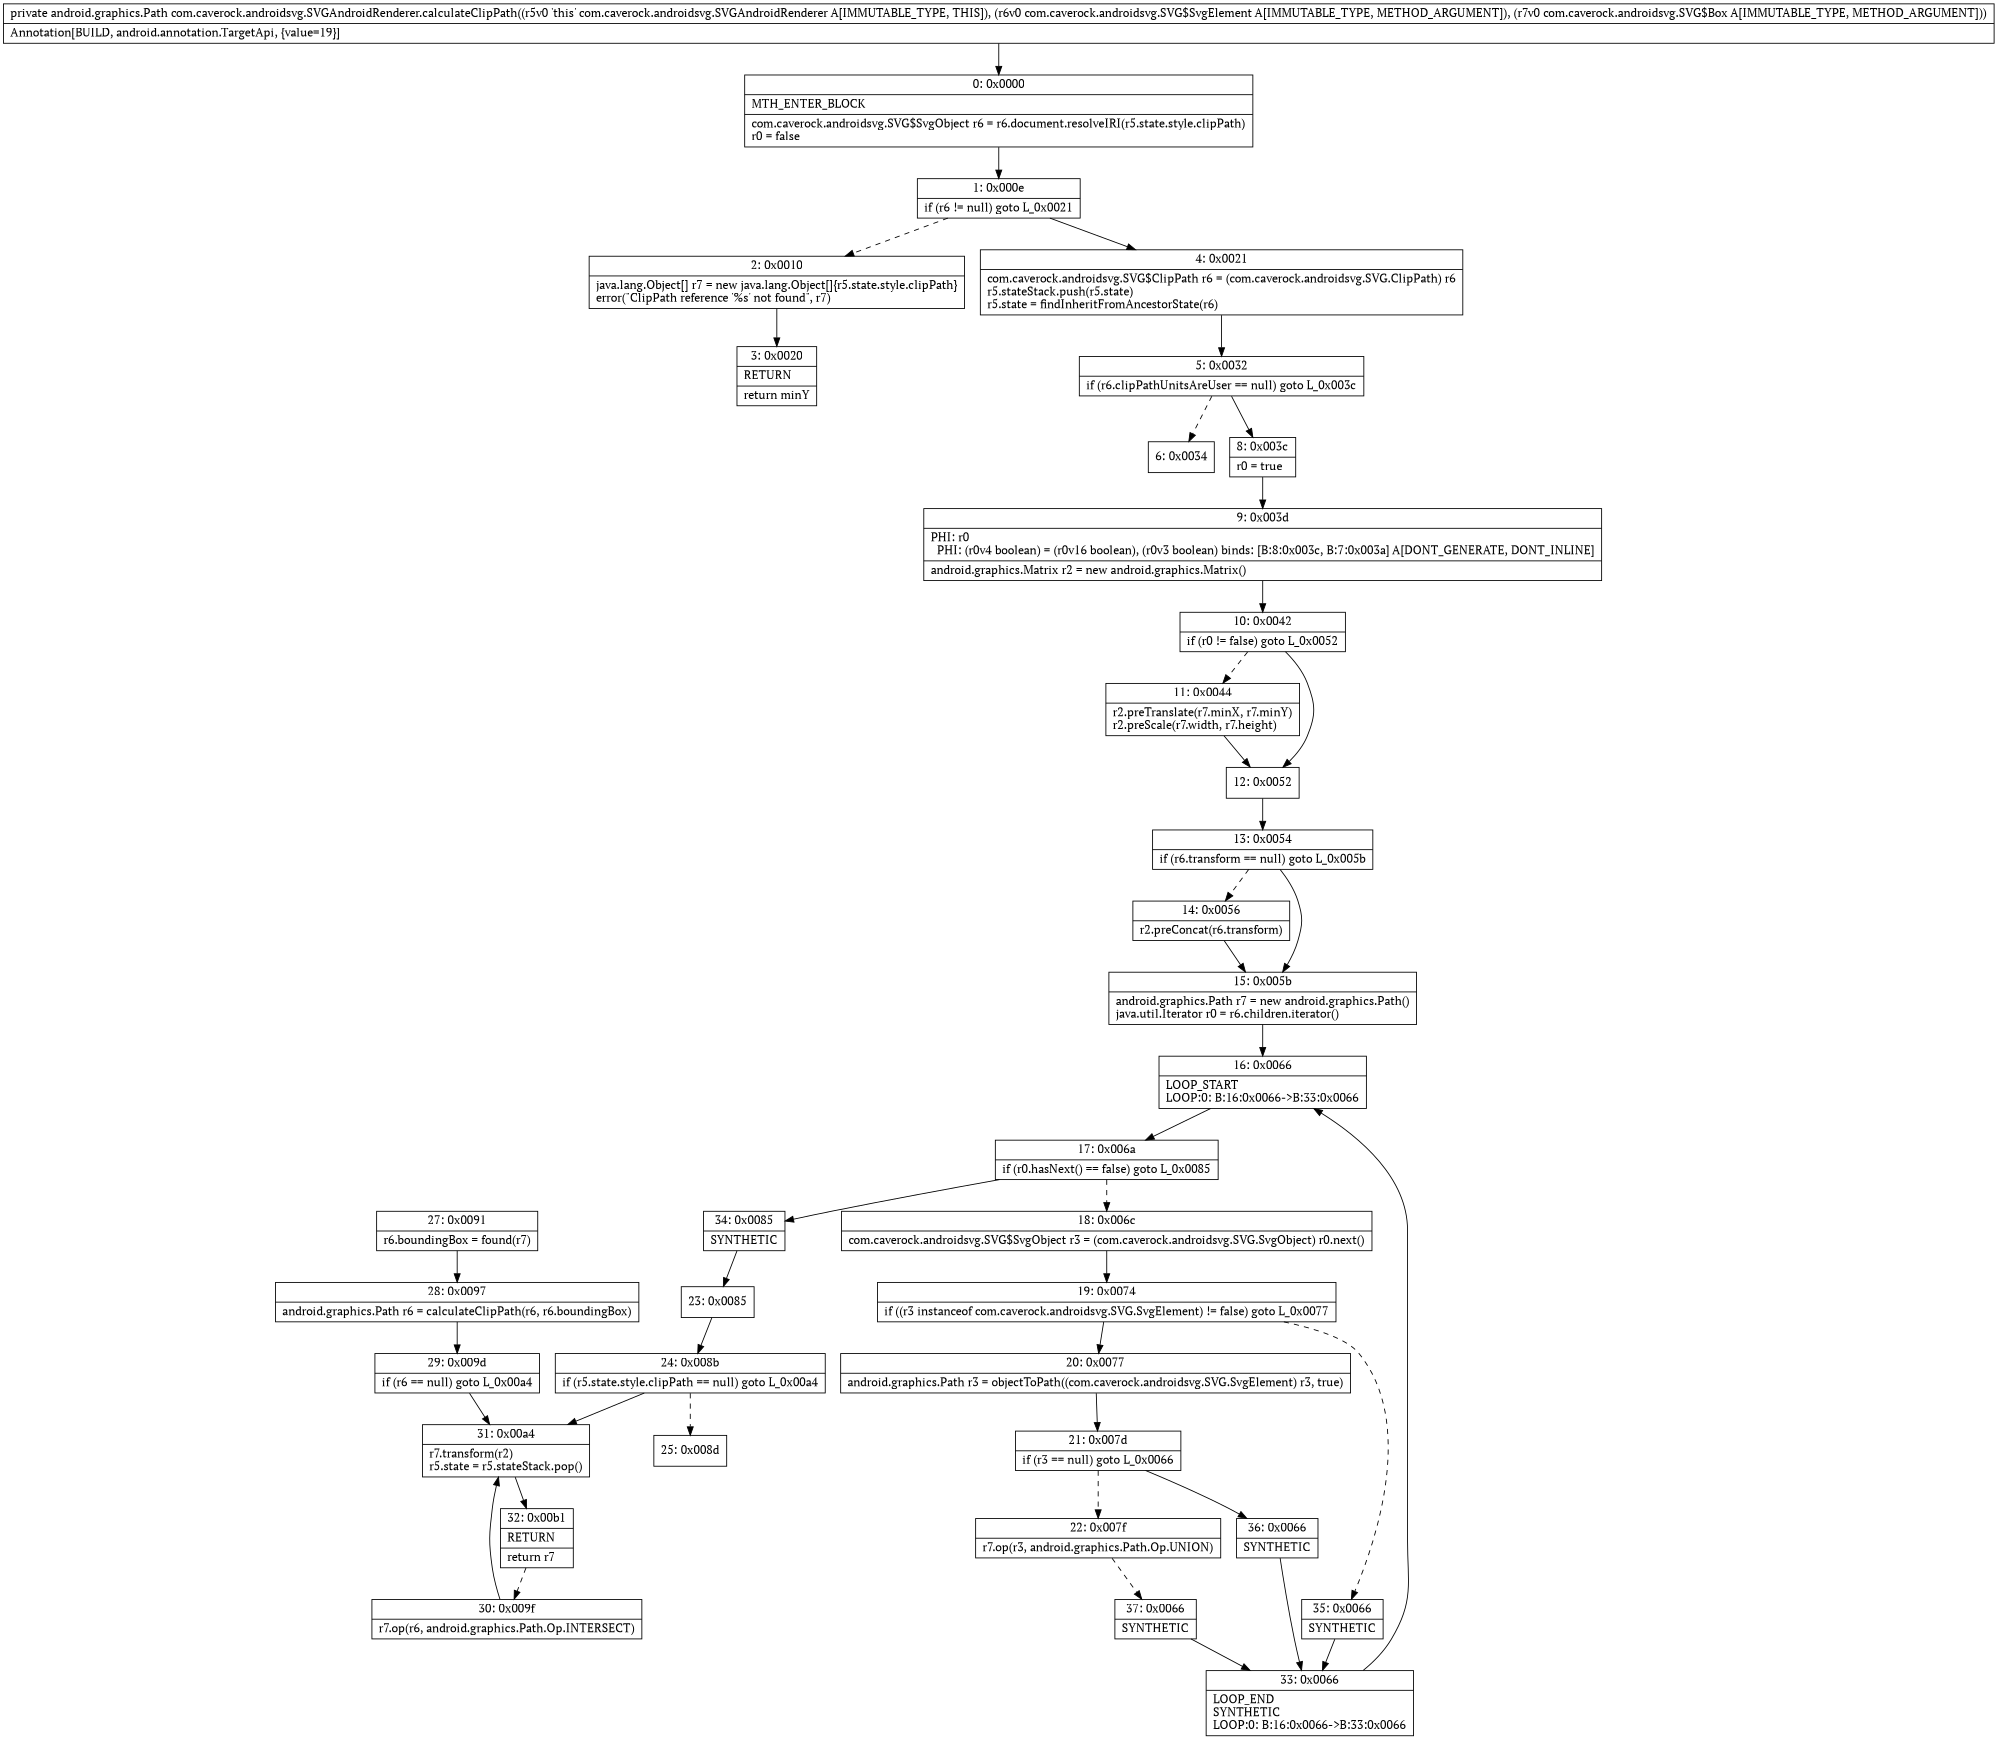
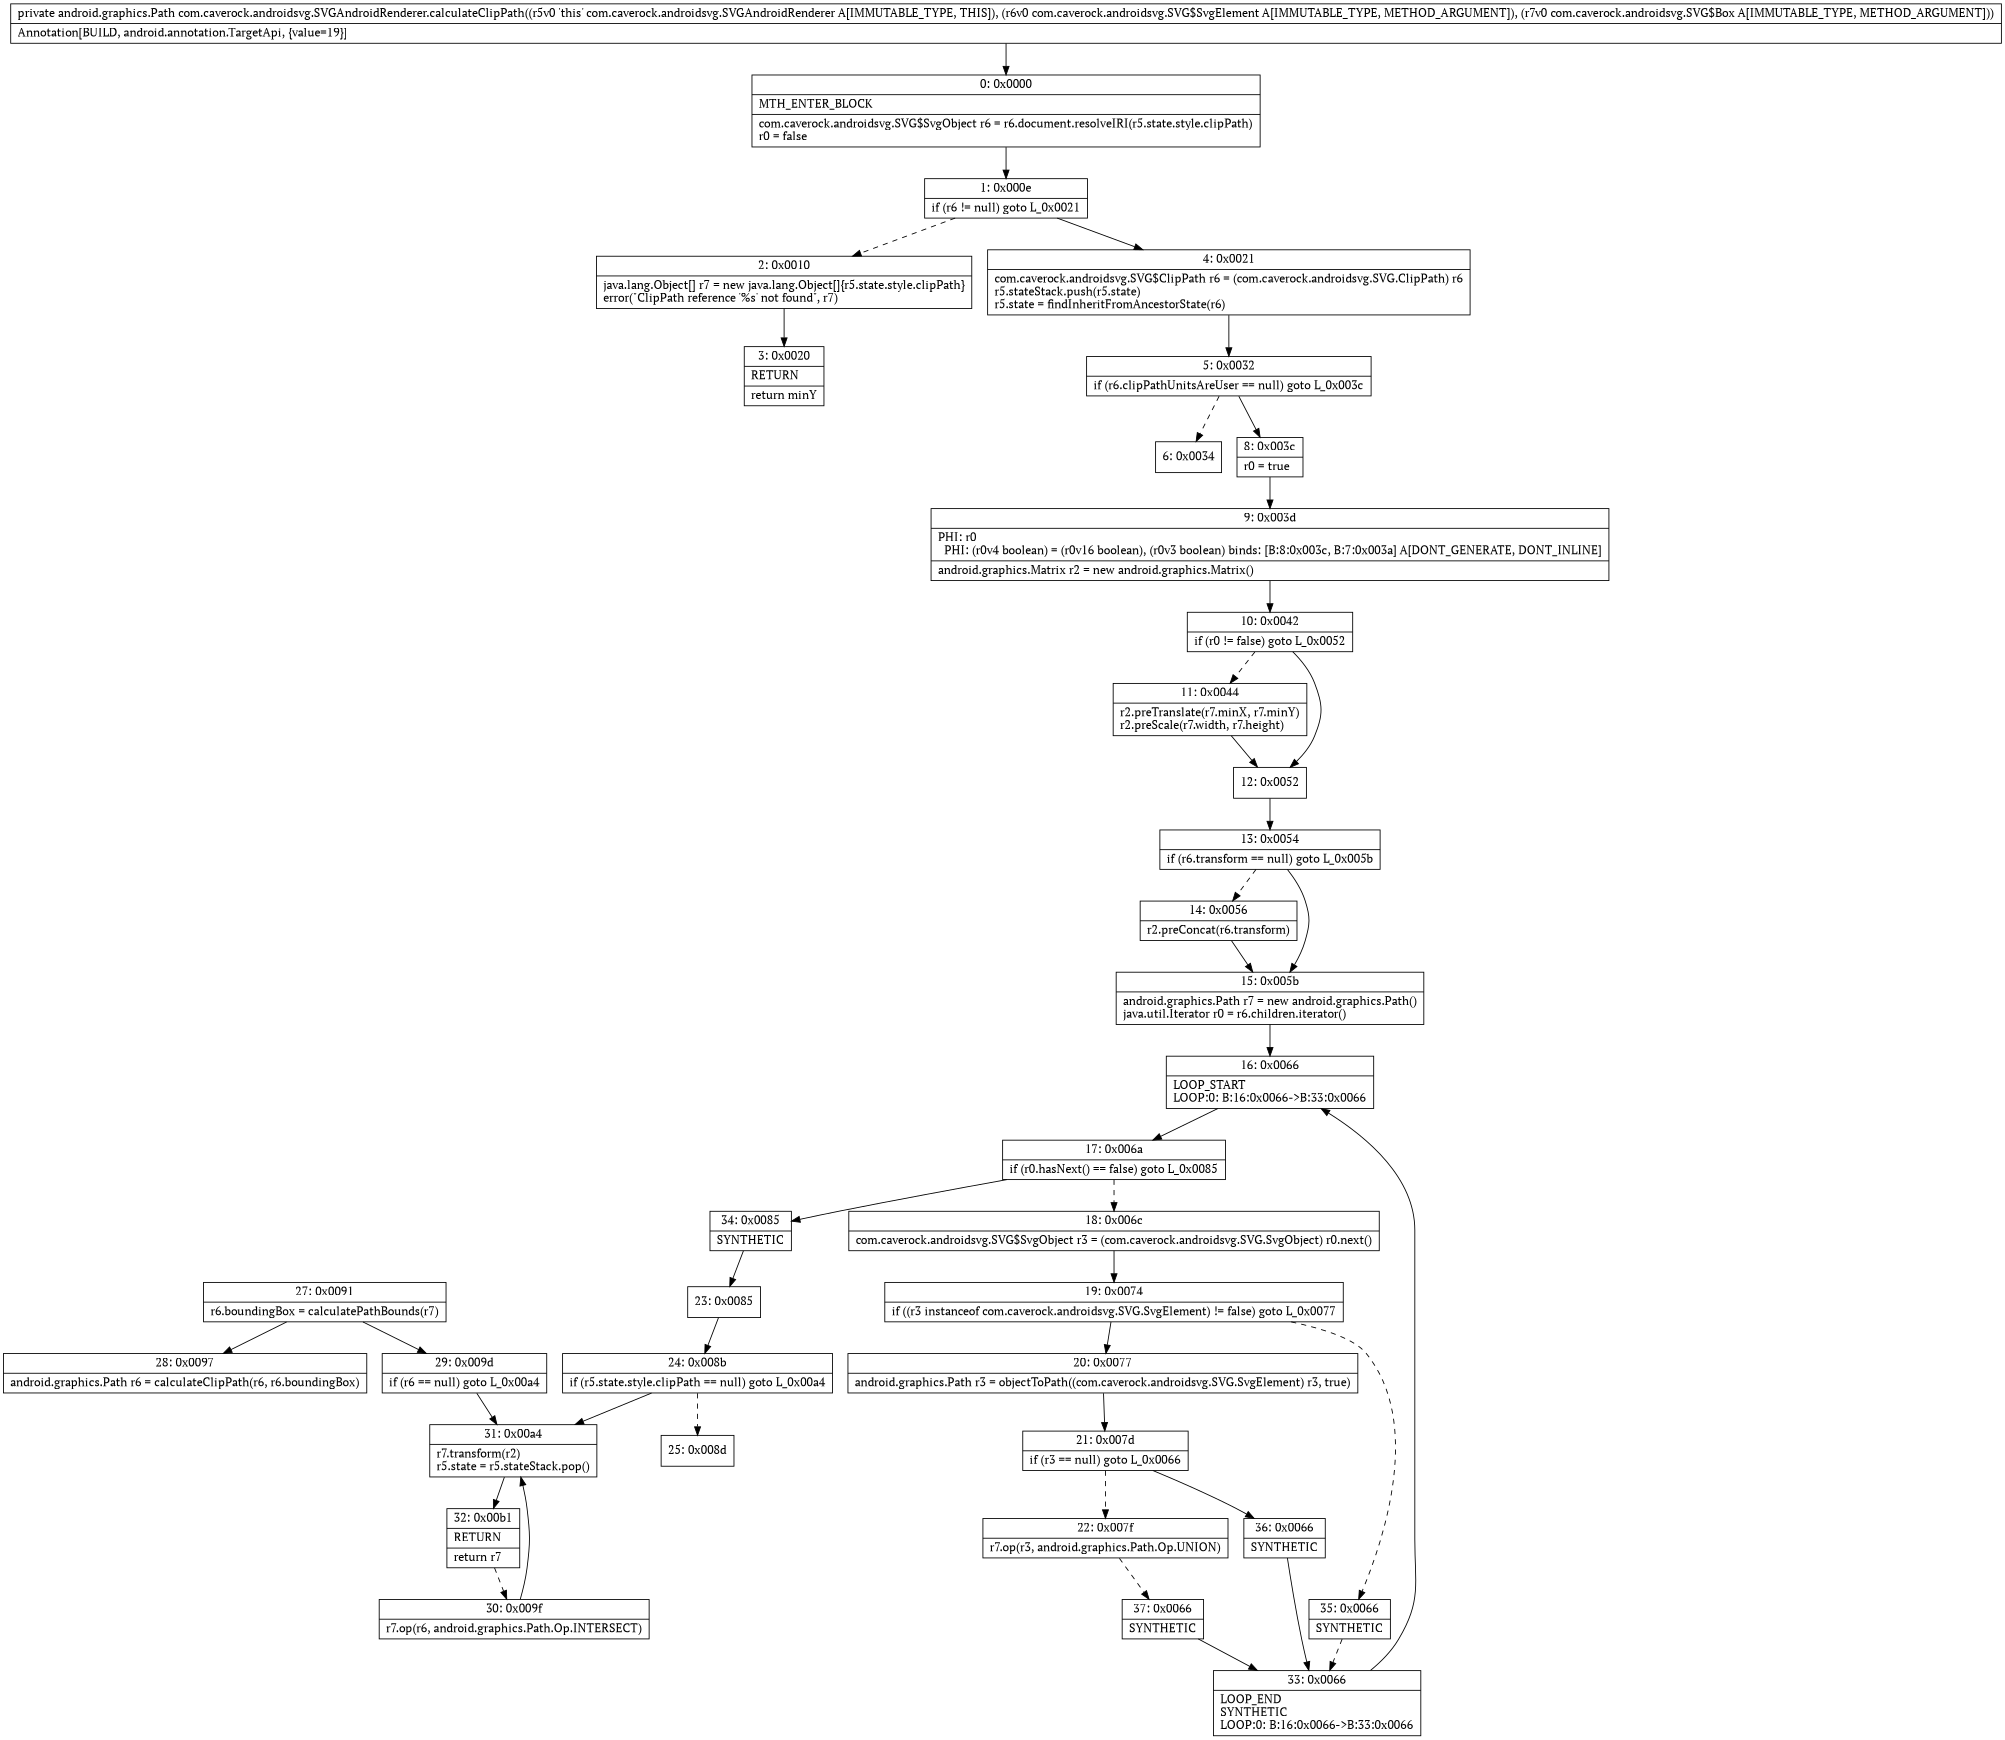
node "27: 0x0091": text "r6.boundingBox = found(r7)" -> "r6.boundingBox = calculatePathBounds(r7)"
edge "28: 0x0097" -> "29: 0x009d": now "27: 0x0091" -> "29: 0x009d"
edge "35: 0x0066" -> "33: 0x0066": style solid -> dashed
